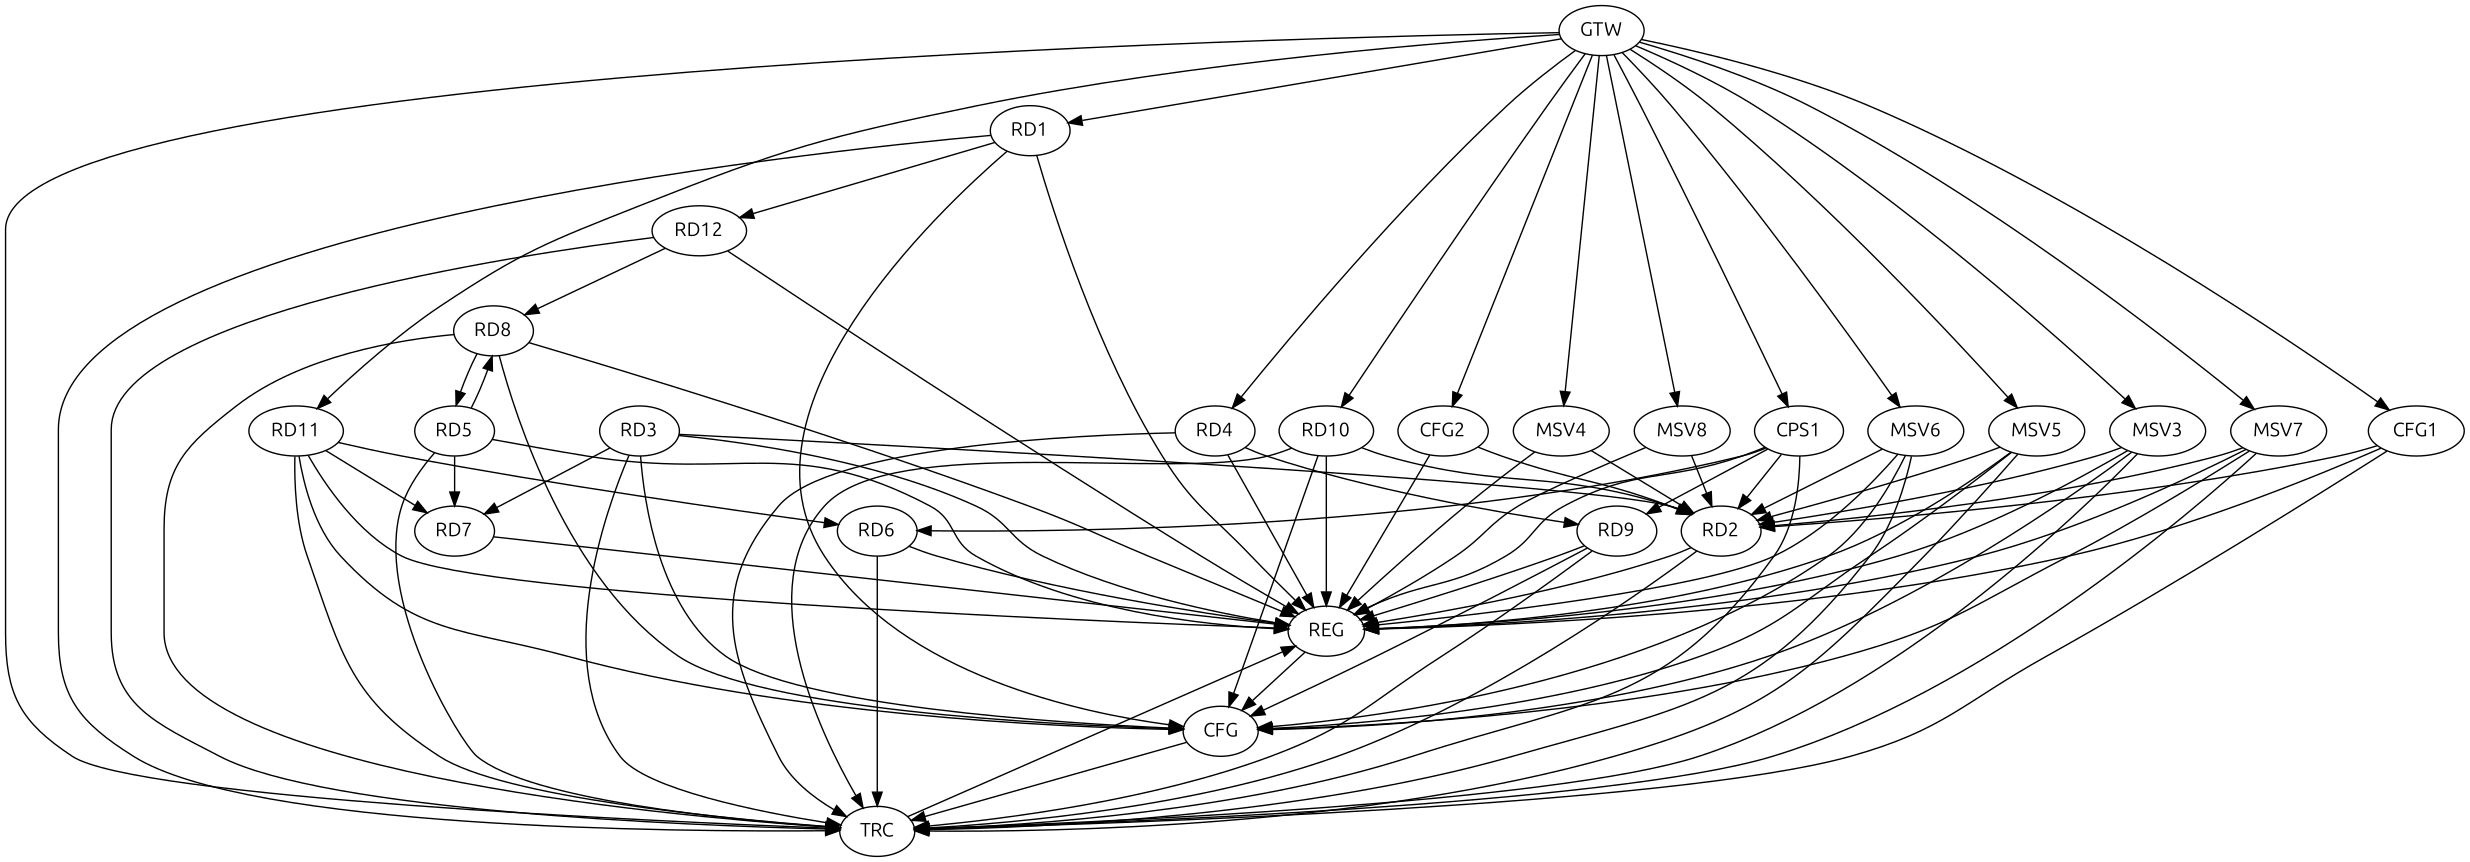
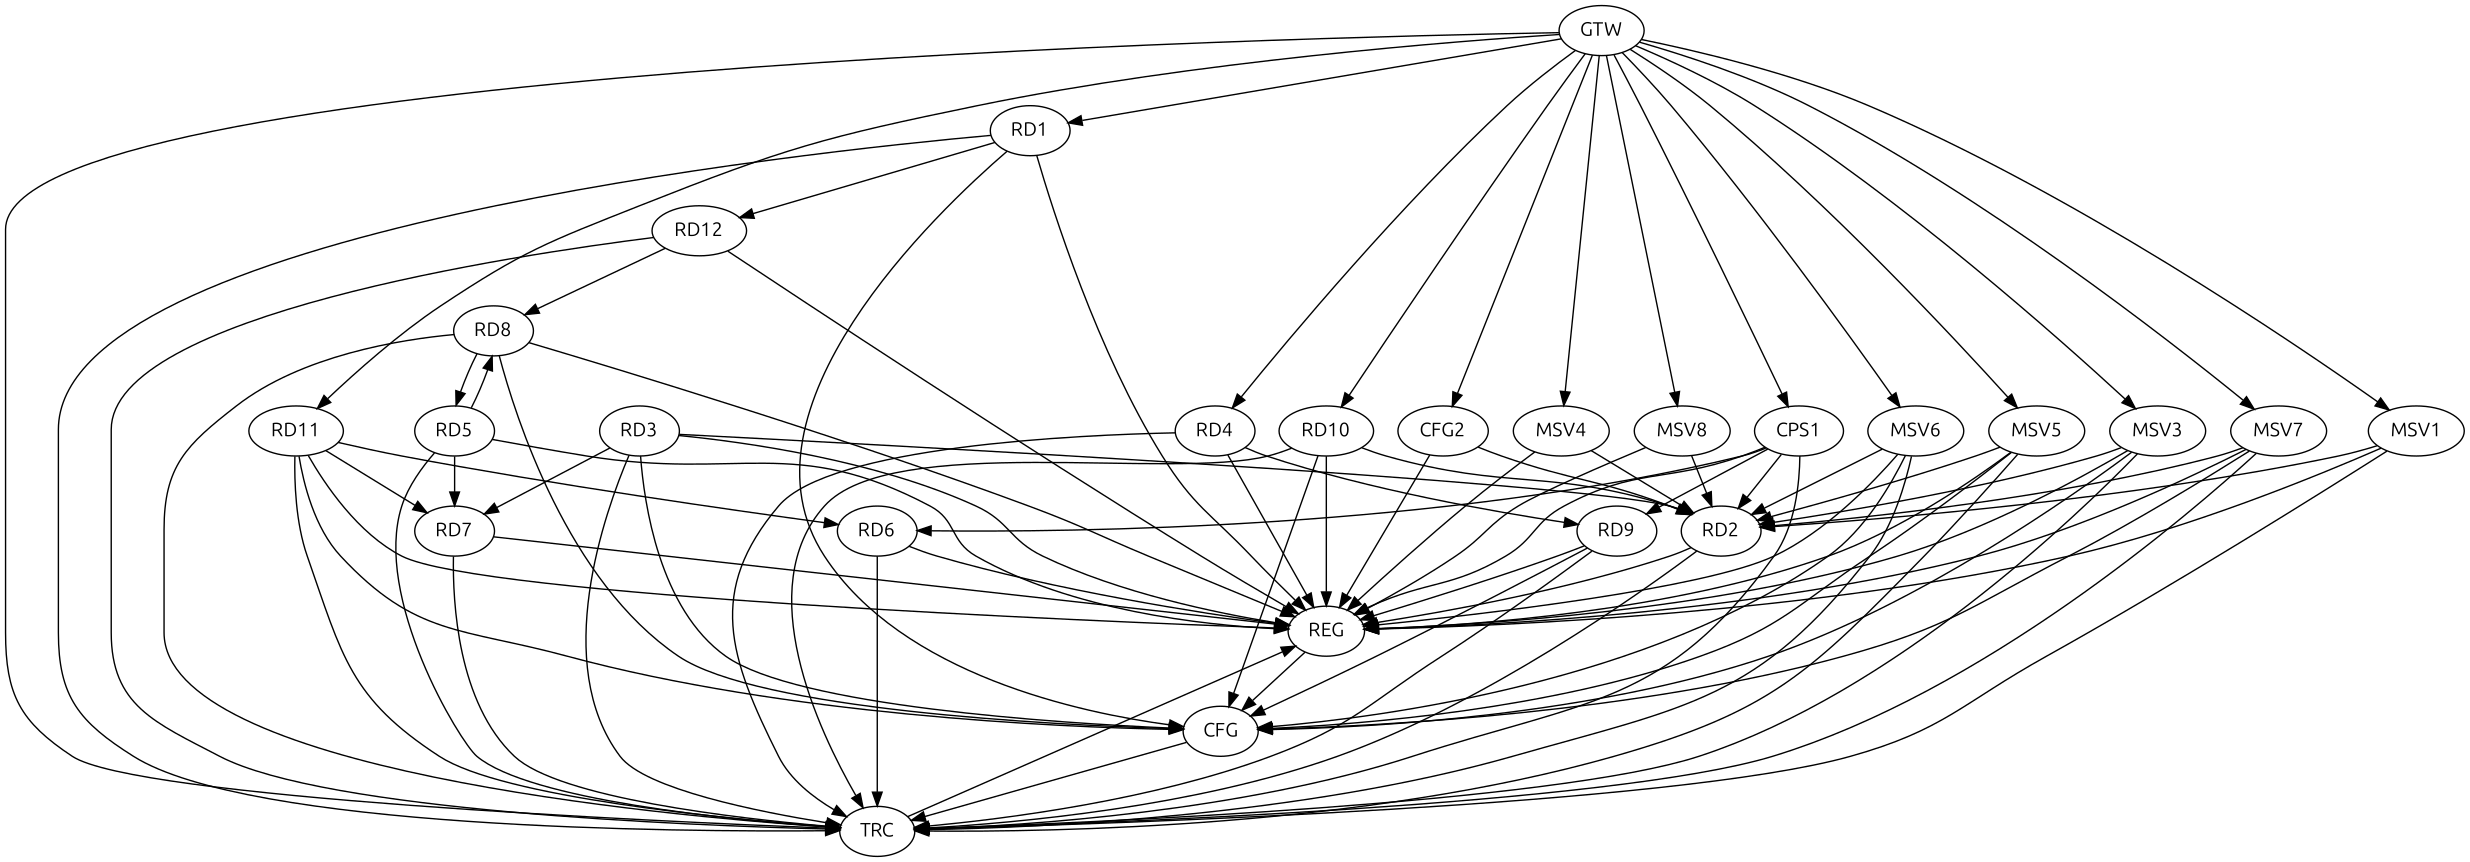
node "CFG1": label "CFG1" -> "MSV1"
edge "RD7" -> "TRC": added
